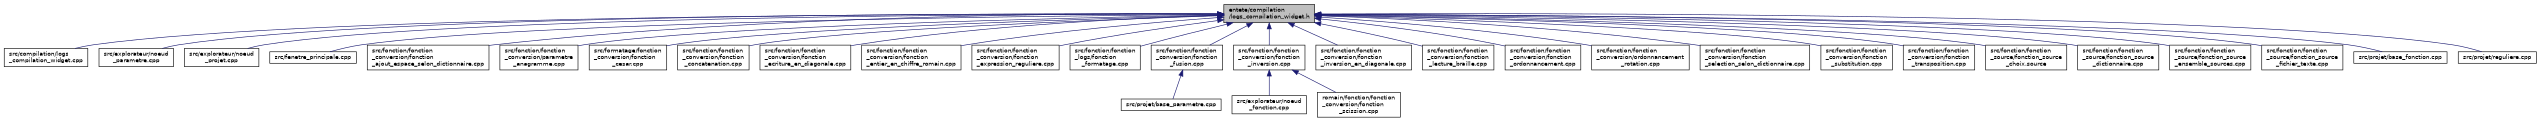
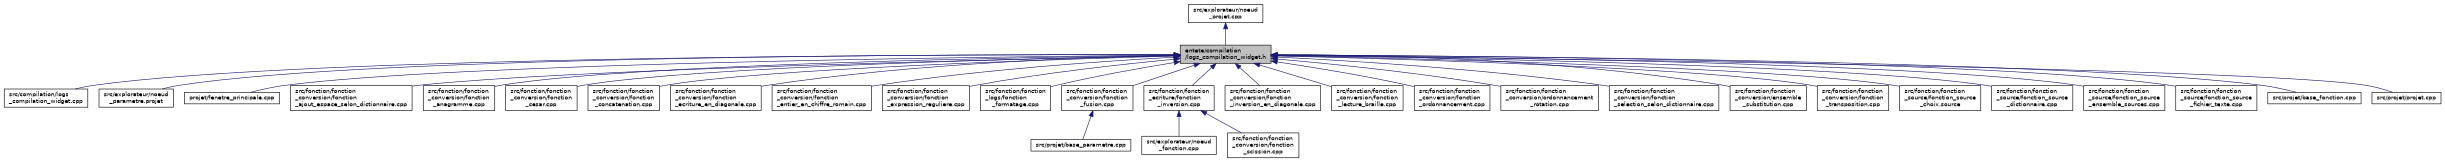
edge "src/explorateur/noeud _projet.cpp" -> "entete/compilation /logs_compilation_widget.h": reversed
node "src/explorateur/noeud _parametre.cpp": label "src/explorateur/noeud _parametre.cpp" -> "src/explorateur/noeud _parametre.projet"
node "src/fenetre_principale.cpp": label "src/fenetre_principale.cpp" -> "projet/fenetre_principale.cpp"
node "src/fonction/fonction _conversion/parametre _anagramme.cpp": label "src/fonction/fonction _conversion/parametre _anagramme.cpp" -> "src/fonction/fonction _conversion/fonction _anagramme.cpp"
node "src/formatage/fonction _conversion/fonction _cesar.cpp": label "src/formatage/fonction _conversion/fonction _cesar.cpp" -> "src/fonction/fonction _conversion/fonction _cesar.cpp"
node "src/fonction/fonction _conversion/fonction _inversion.cpp": label "src/fonction/fonction _conversion/fonction _inversion.cpp" -> "src/fonction/fonction _ecriture/fonction _inversion.cpp"
node "src/fonction/fonction _conversion/fonction _substitution.cpp": label "src/fonction/fonction _conversion/fonction _substitution.cpp" -> "src/fonction/fonction _conversion/ensemble _substitution.cpp"
node "src/projet/reguliere.cpp": label "src/projet/reguliere.cpp" -> "src/projet/projet.cpp"
node "romain/fonction/fonction _conversion/fonction _scission.cpp": label "romain/fonction/fonction _conversion/fonction _scission.cpp" -> "src/fonction/fonction _conversion/fonction _scission.cpp"
